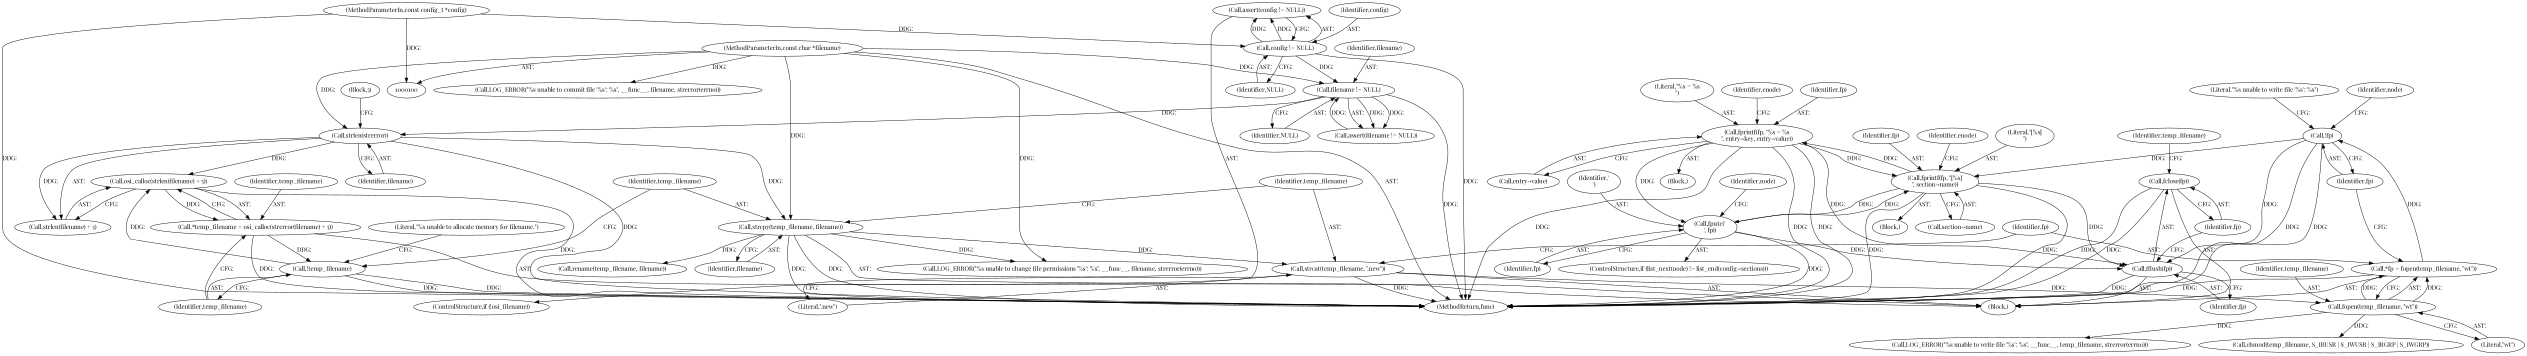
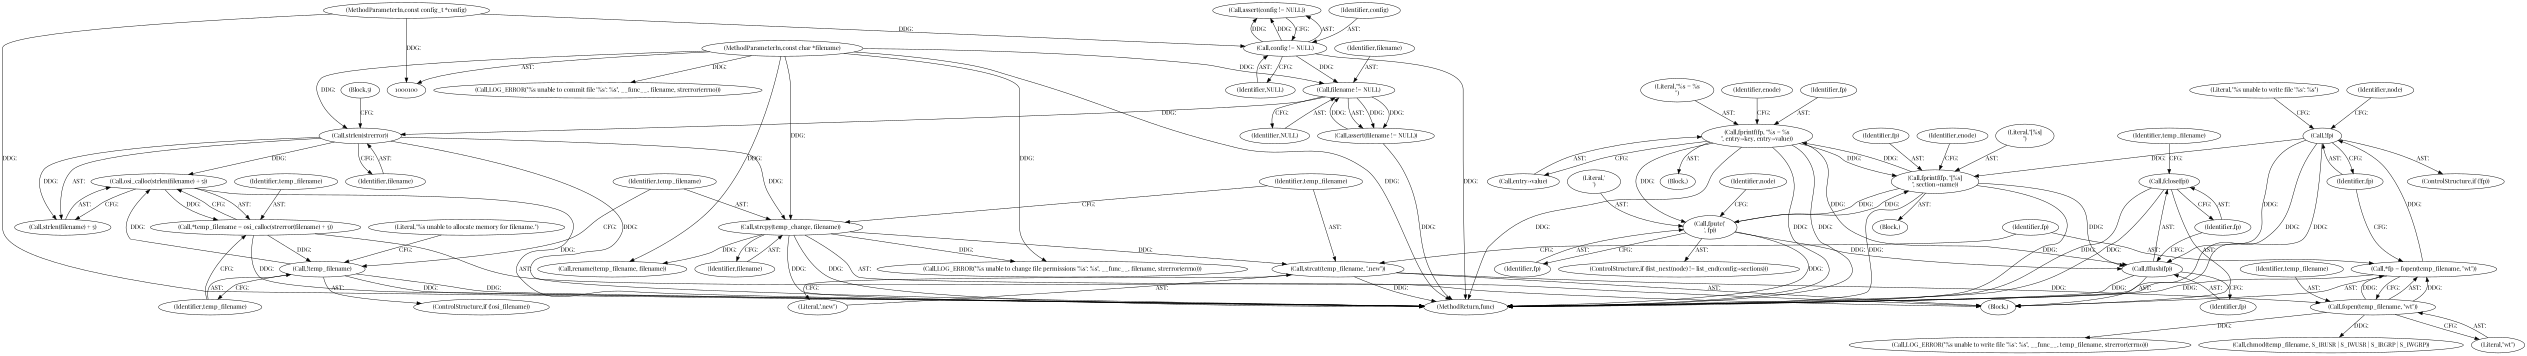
edge "(MethodParameterIn,const char *filename)" -> "(Call,rename(temp_filename, filename))": added, label "DDG:"
edge "(Call,filename != NULL)" -> "(MethodReturn,func)": now "(Call,assert(filename != NULL))" -> "(MethodReturn,func)"
edge "(MethodParameterIn,const char *filename)" -> "(MethodReturn,func)": label "AST: " -> "DDG: "
node "(Identifier,' ')": label "(Identifier,' ')" -> "(Literal,' ')"
node "(ControlStructure,if (!fp))": added
node "(Call,strcpy(temp_filename, filename))": label "(Call,strcpy(temp_filename, filename))" -> "(Call,strcpy(temp_change, filename))"
node "(Call,section->name)": removed
edge "(Call,assert(config != NULL))" -> "(ControlStructure,if (!osi_filename))": now "(Call,!temp_filename)" -> "(ControlStructure,if (!osi_filename))"
